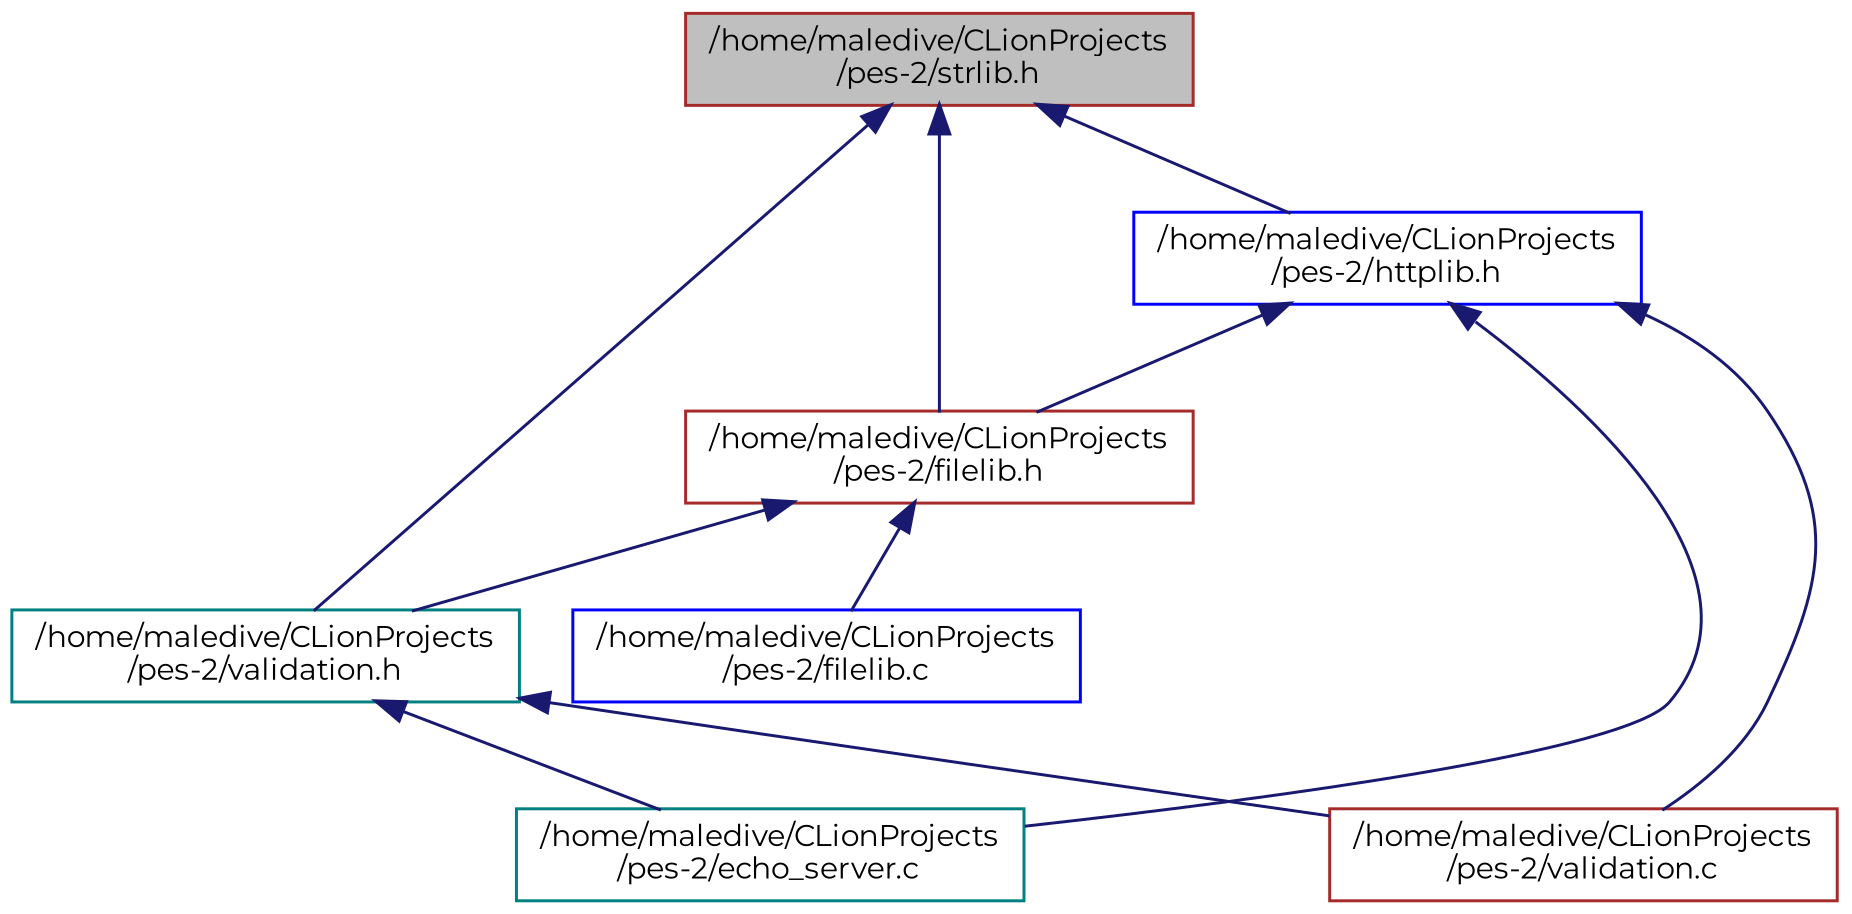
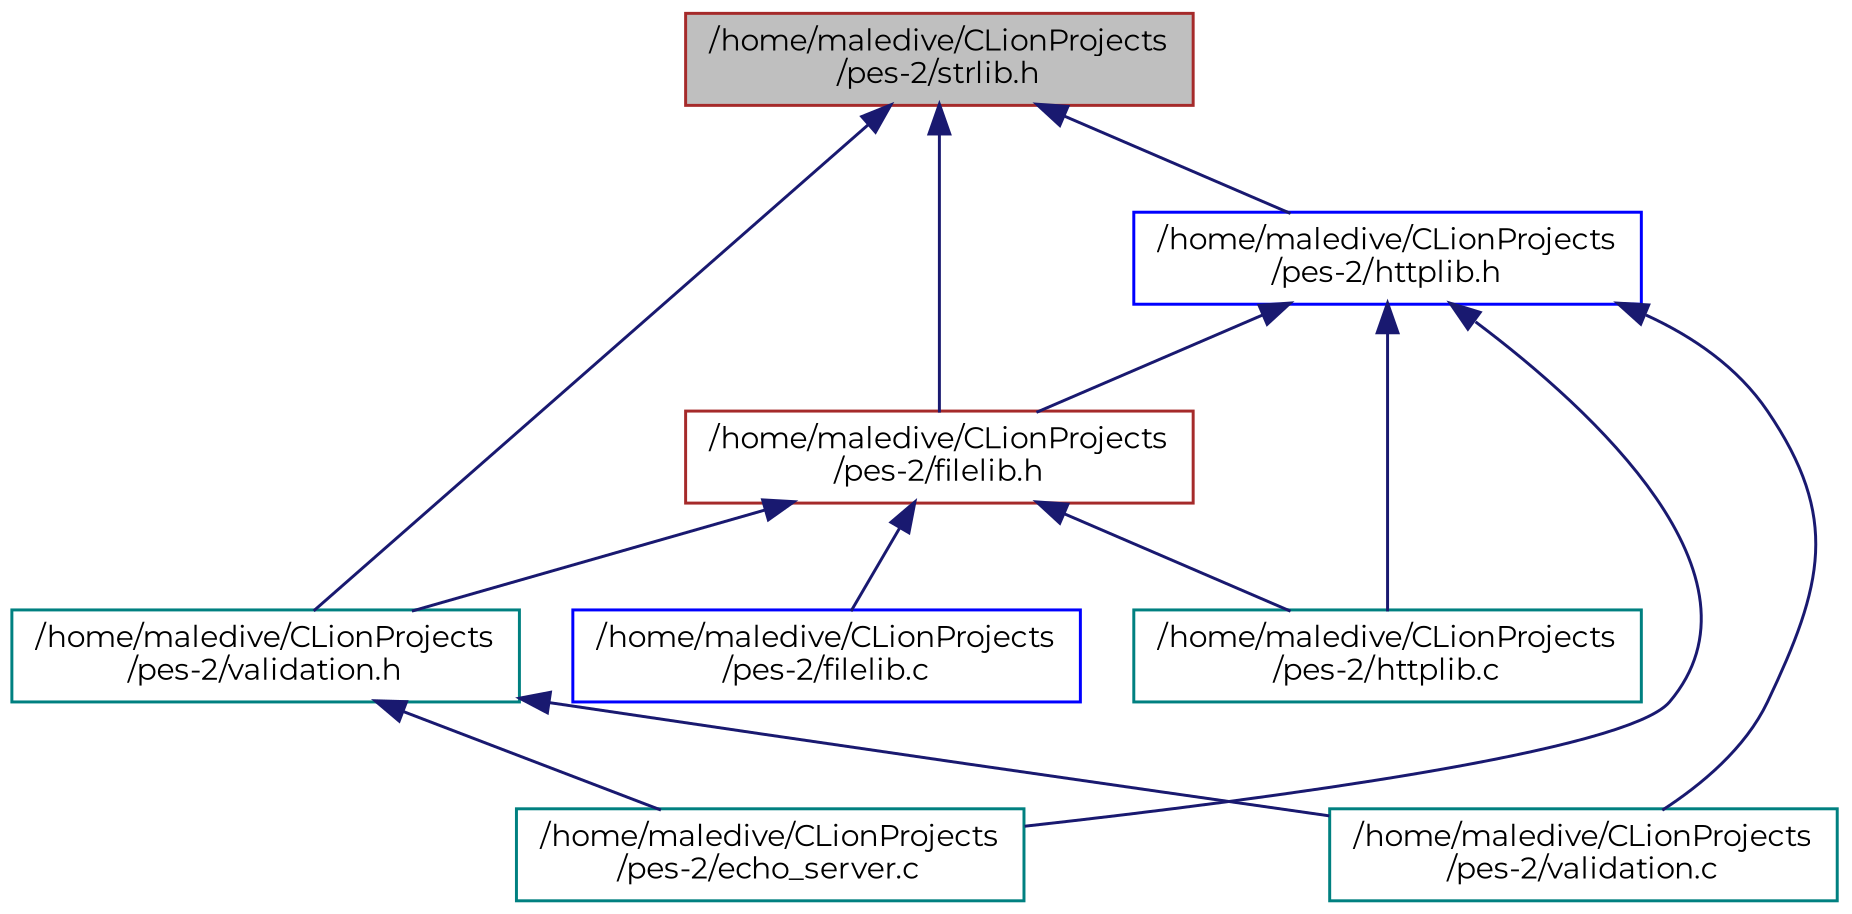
node "/home/maledive/CLionProjects /pes-2/httplib.c": added
node "/home/maledive/CLionProjects /pes-2/validation.c": color brown -> teal
